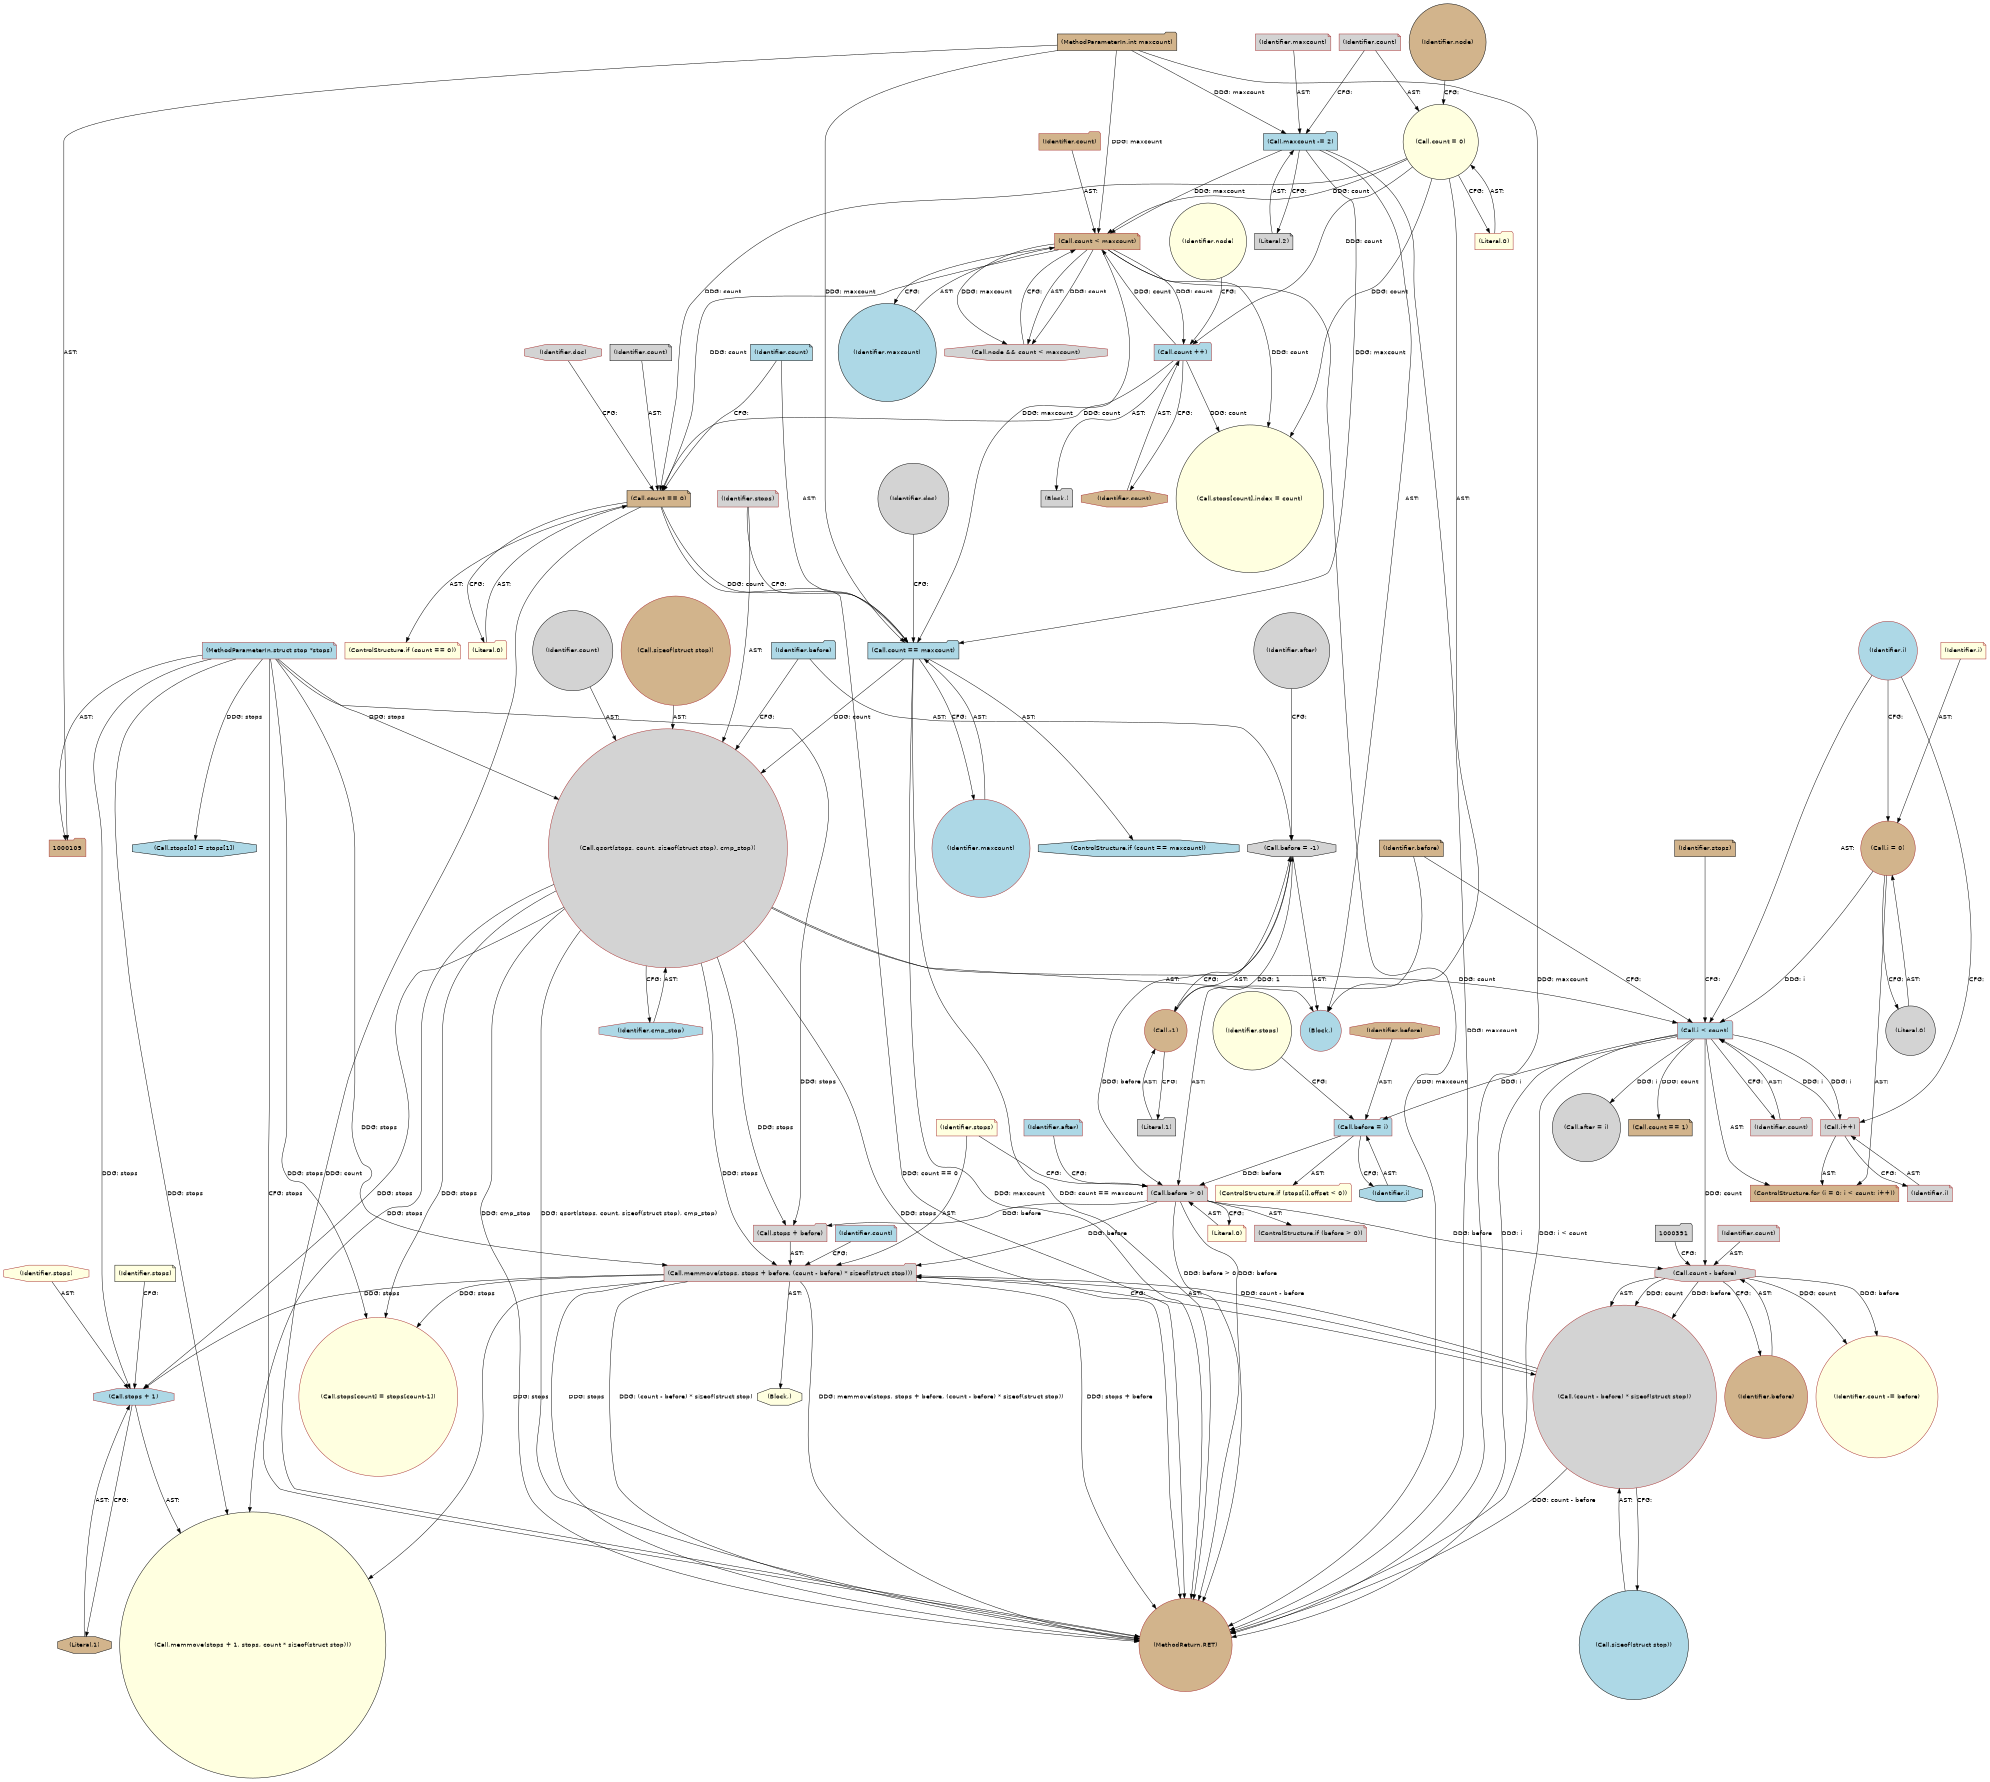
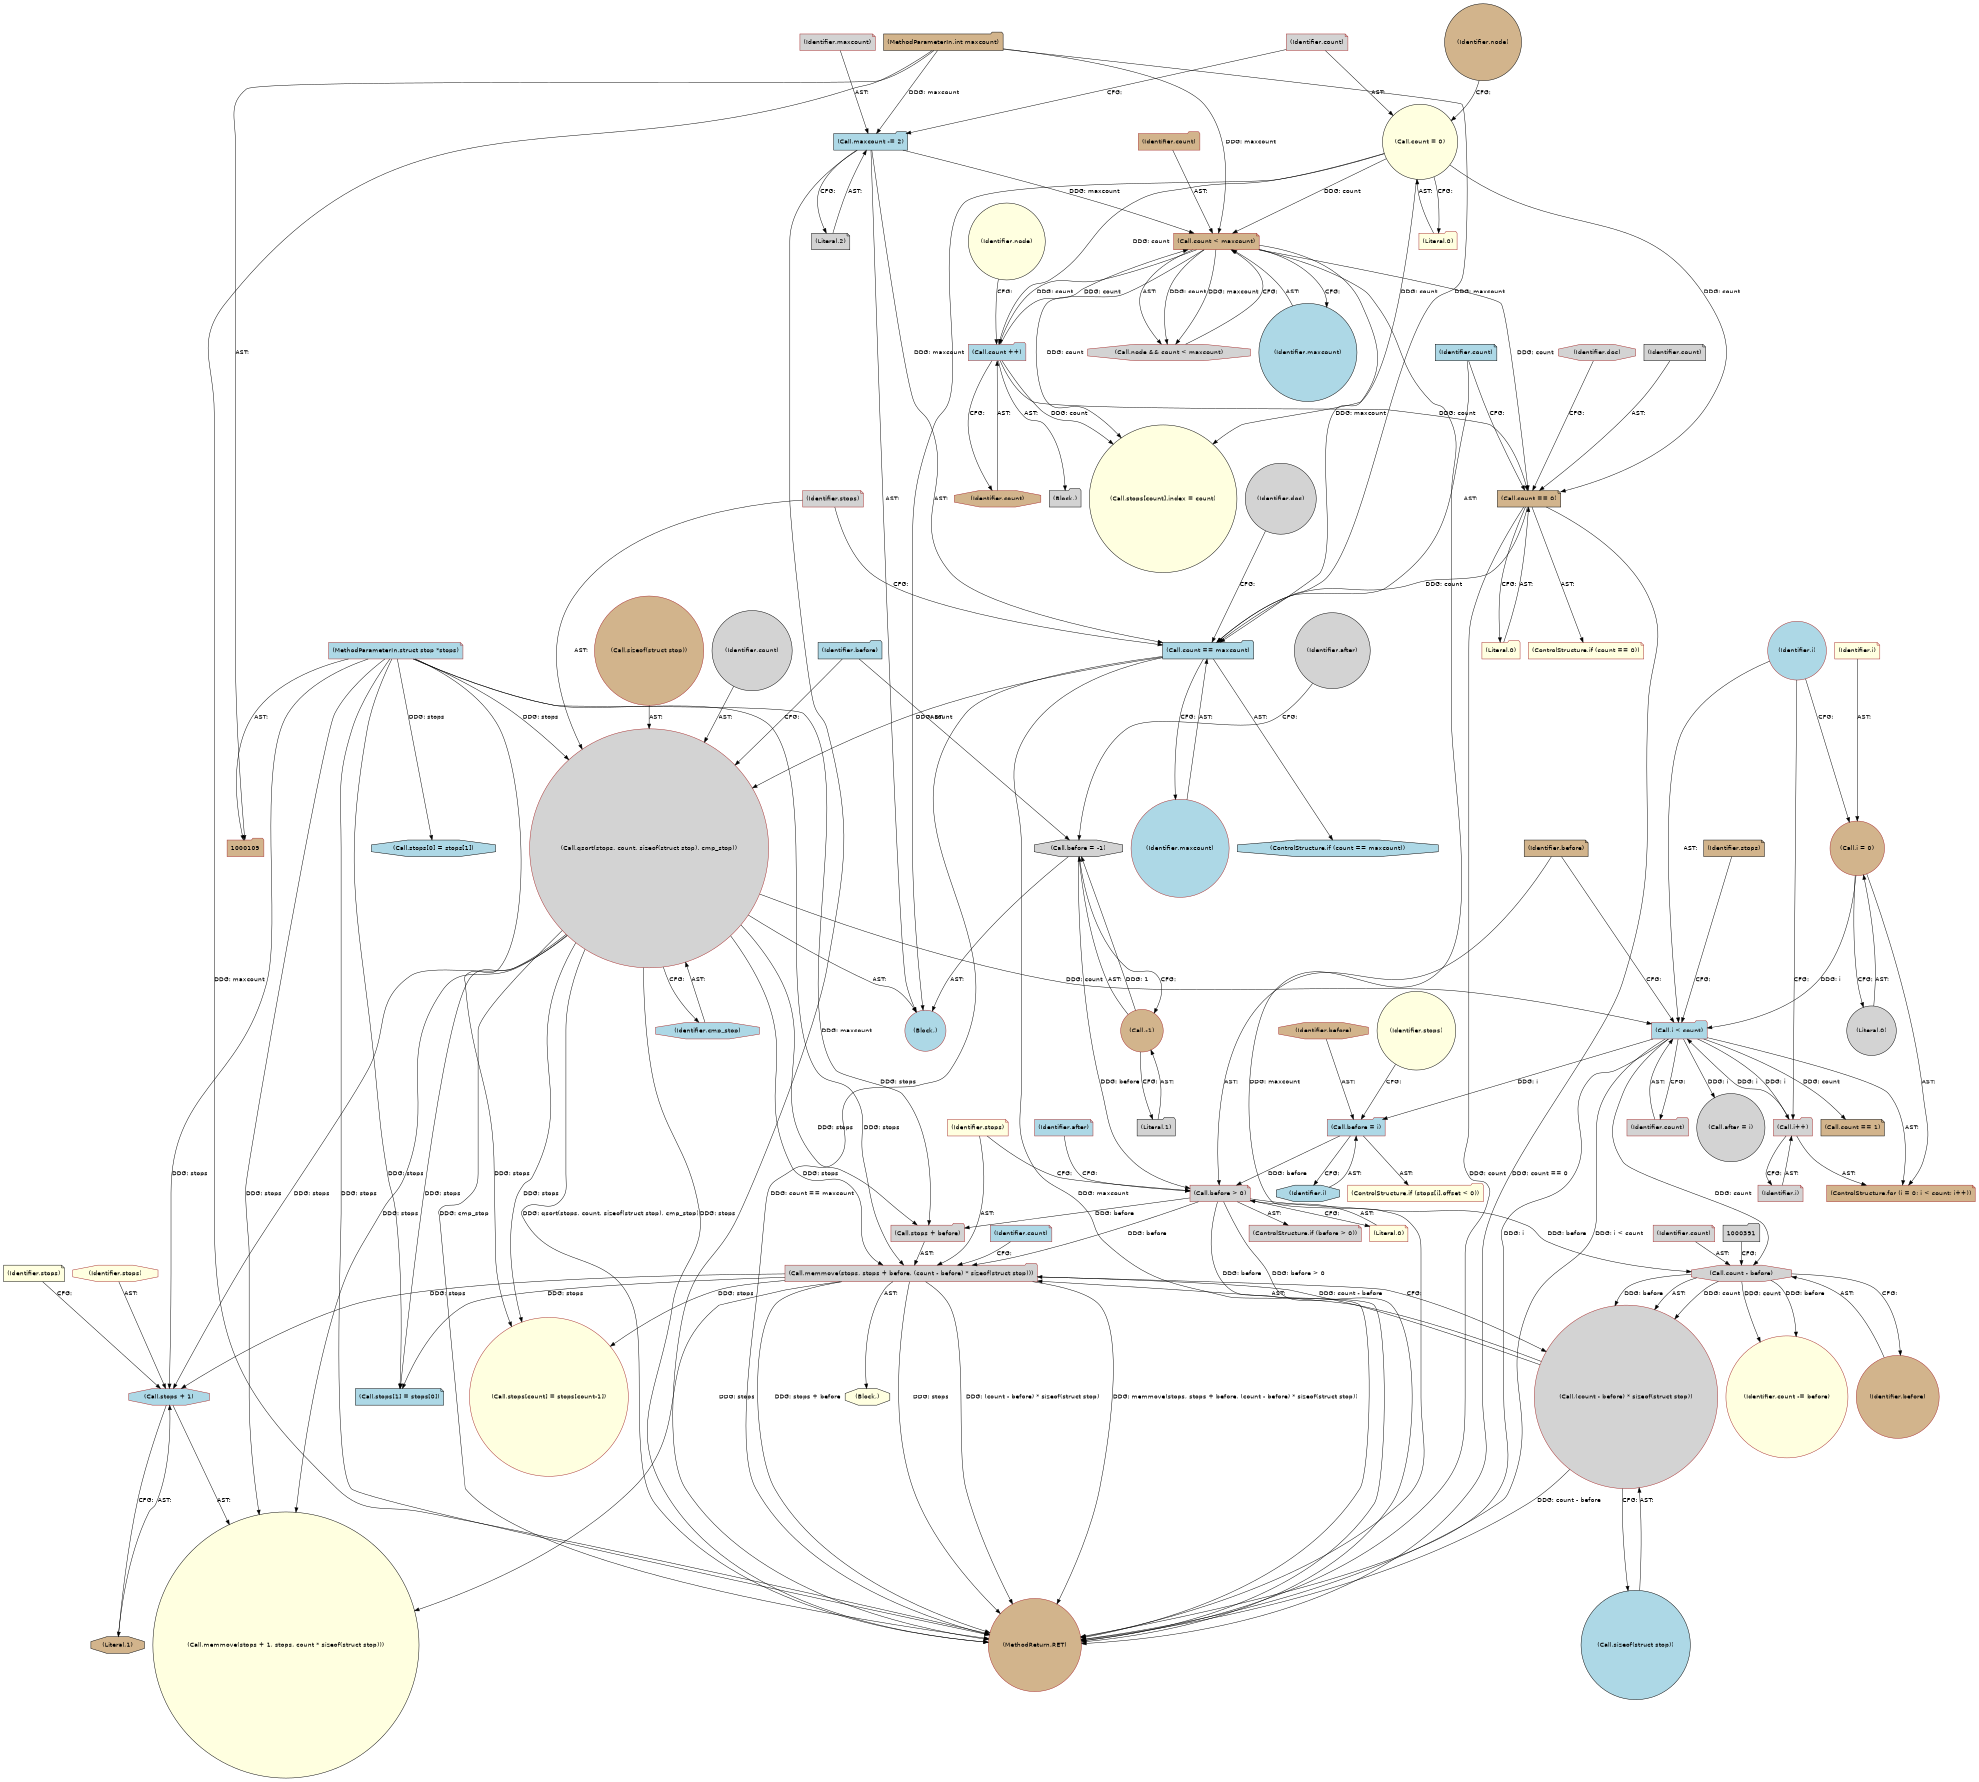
edge "(MethodParameterIn,struct stop *stops)" -> "(MethodReturn,RET)": label "CFG: stops" -> "DDG: stops"
node "(Call,stops[1] = stops[0])": added
